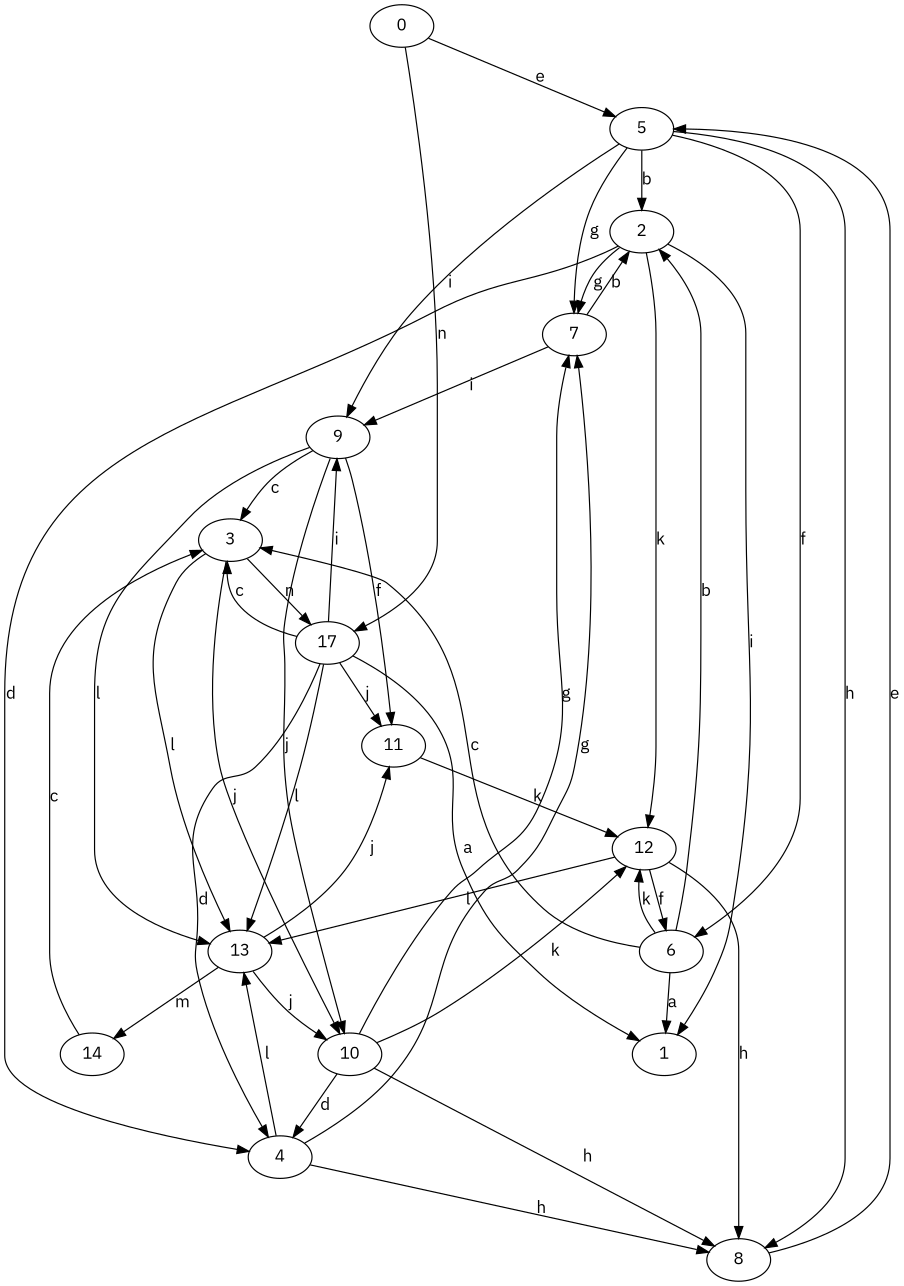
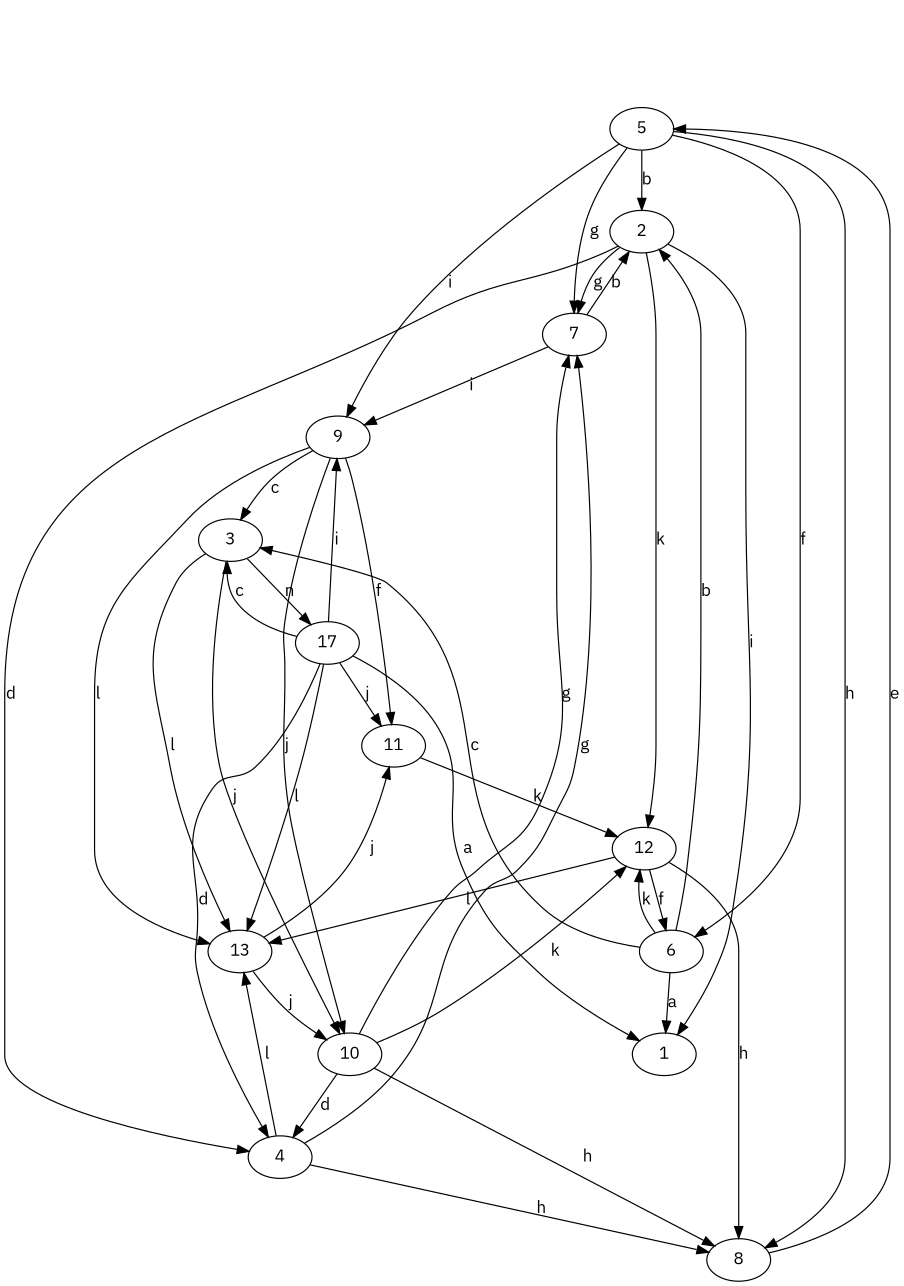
node "0": removed
node "14": removed
